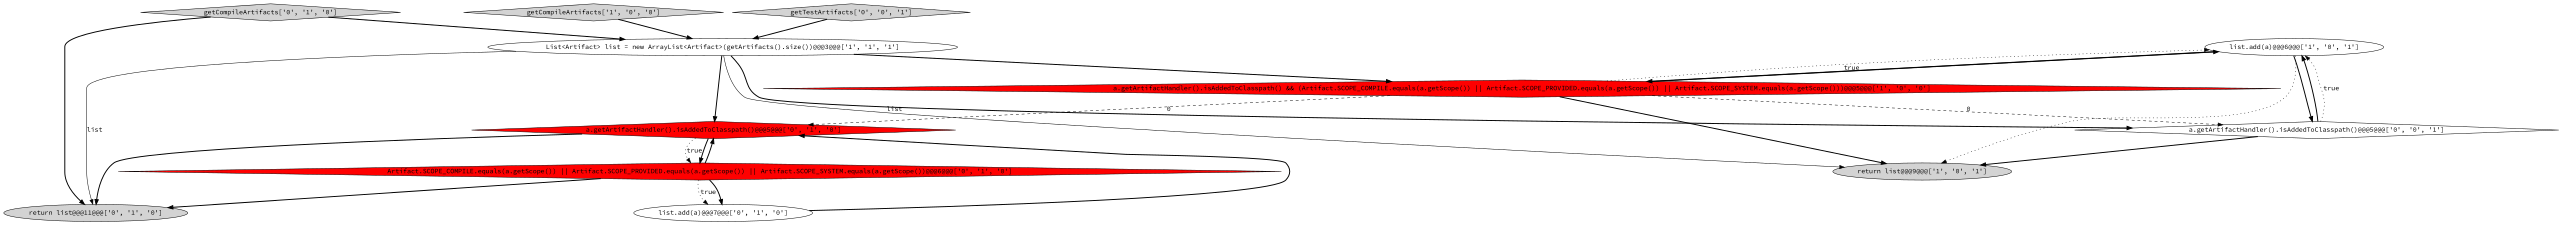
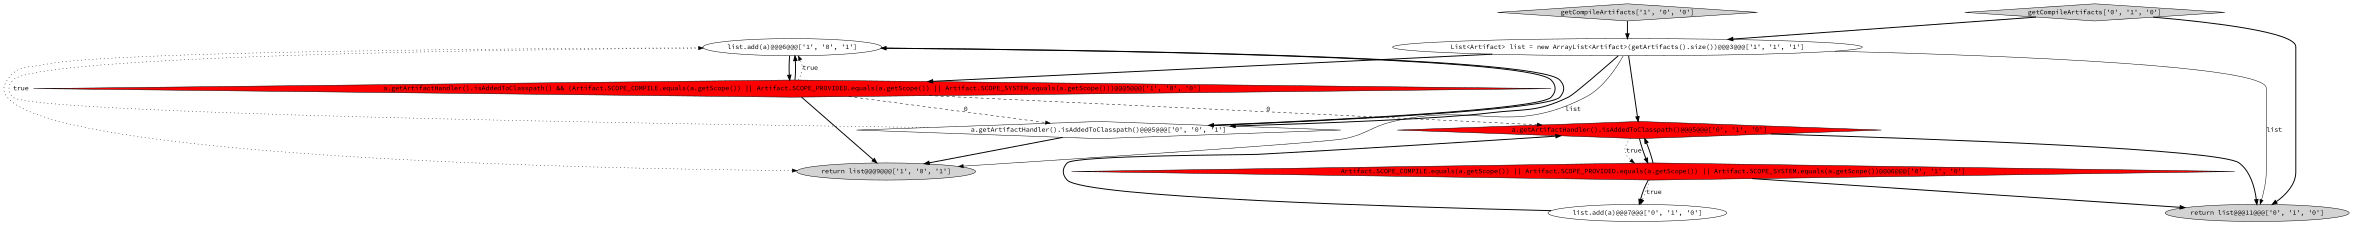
node "getTestArtifacts['0', '0', '1']": removed
